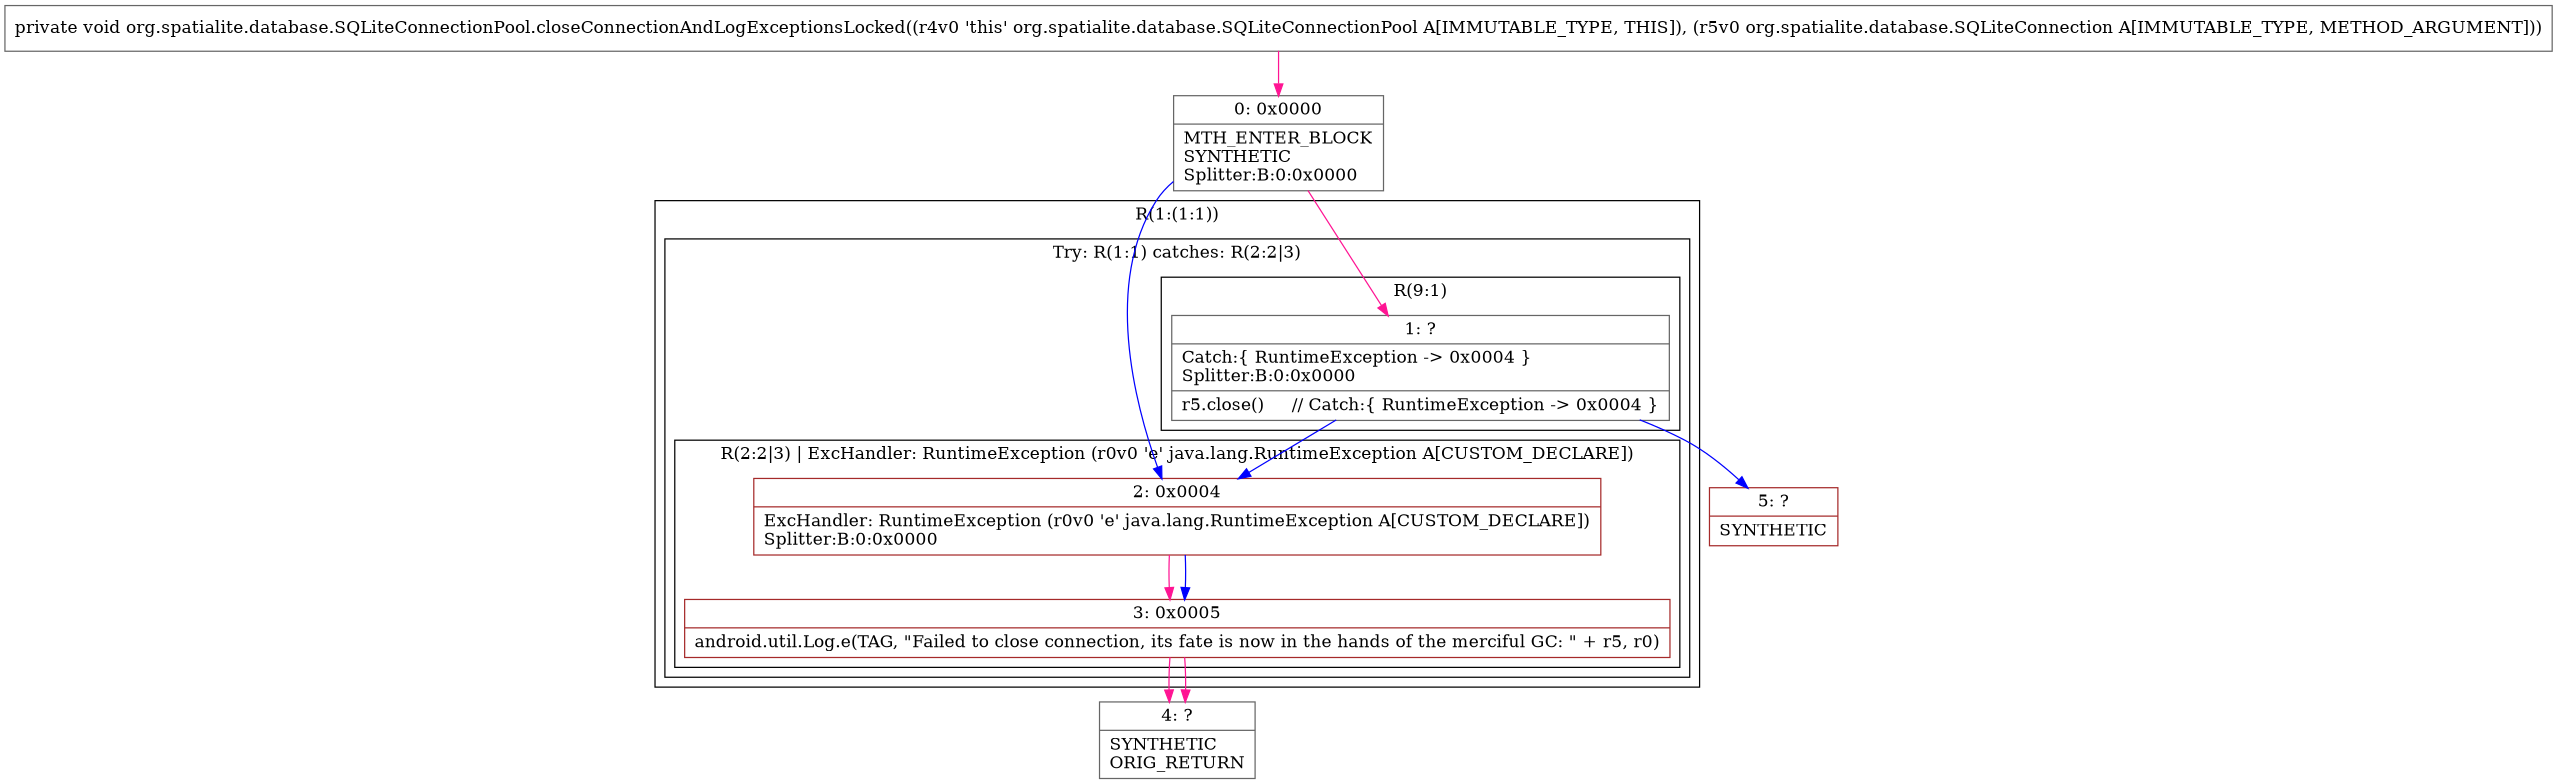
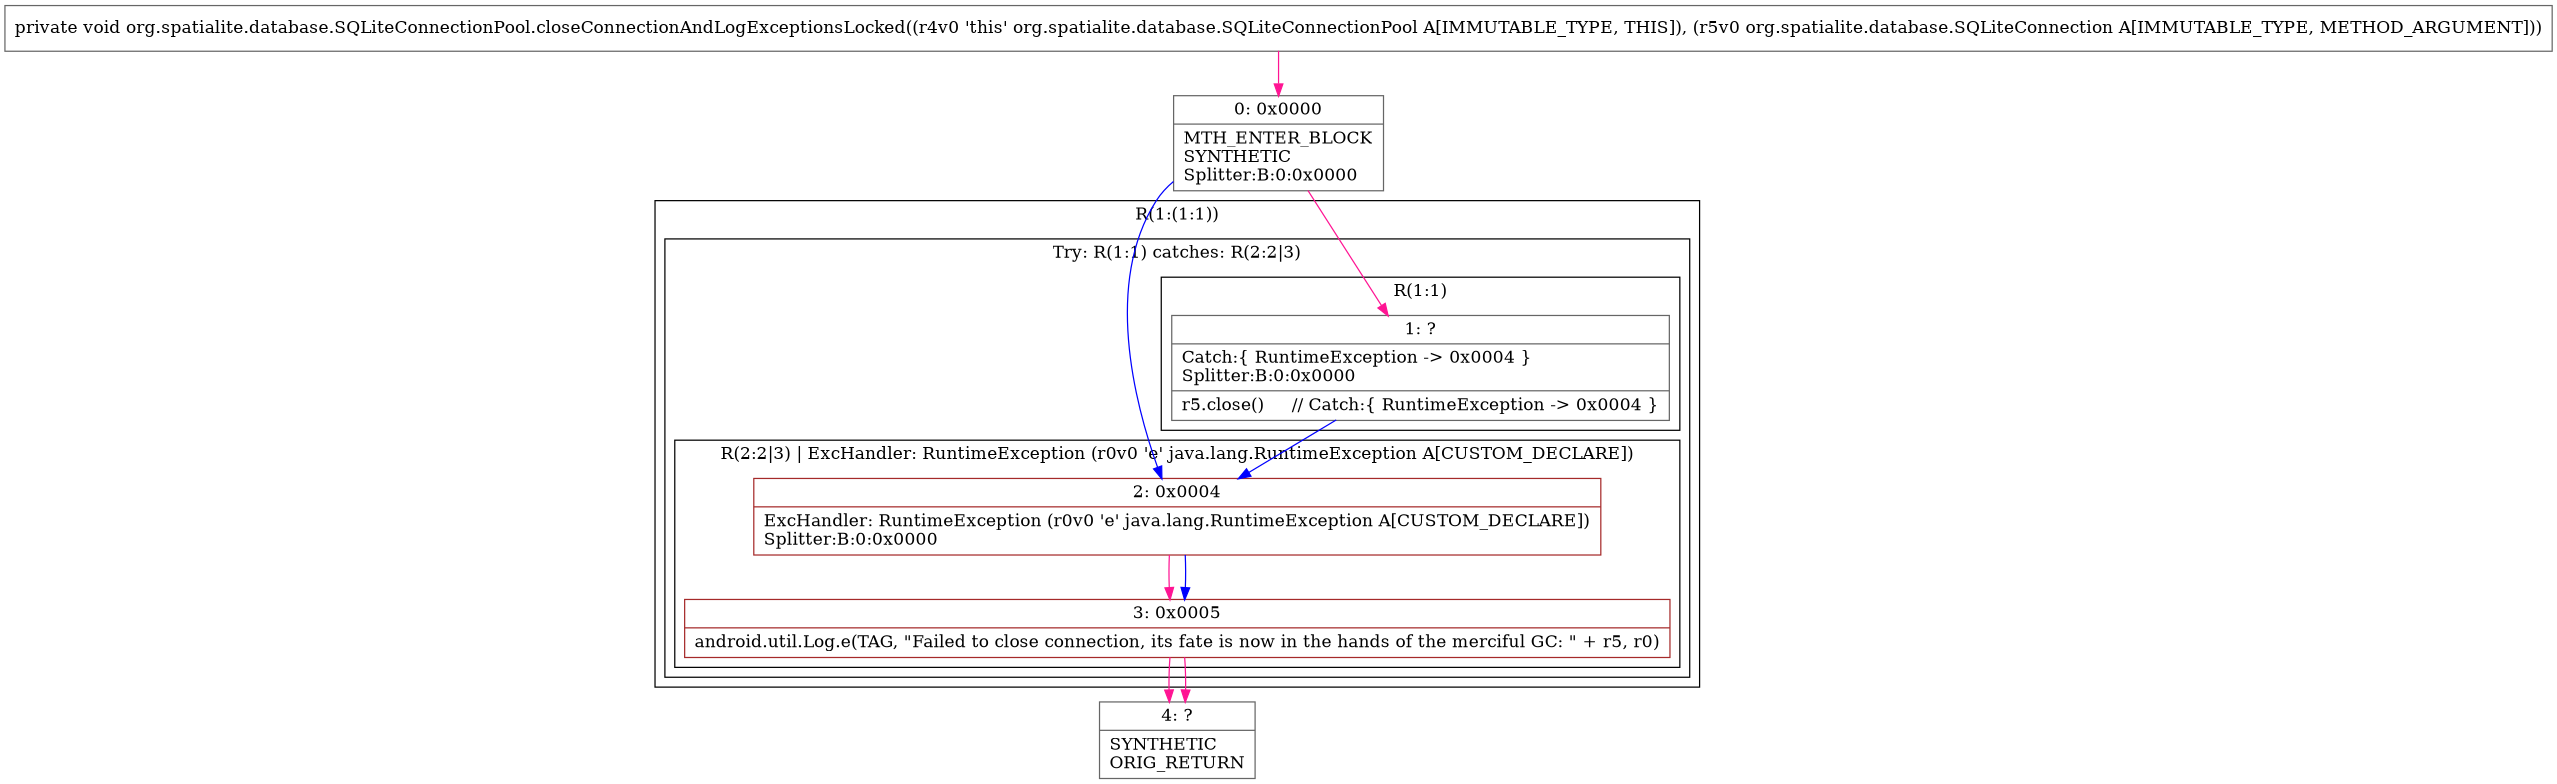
cluster "R(9:1)": label "R(9:1)" -> "R(1:1)"
node "5: ?": removed
